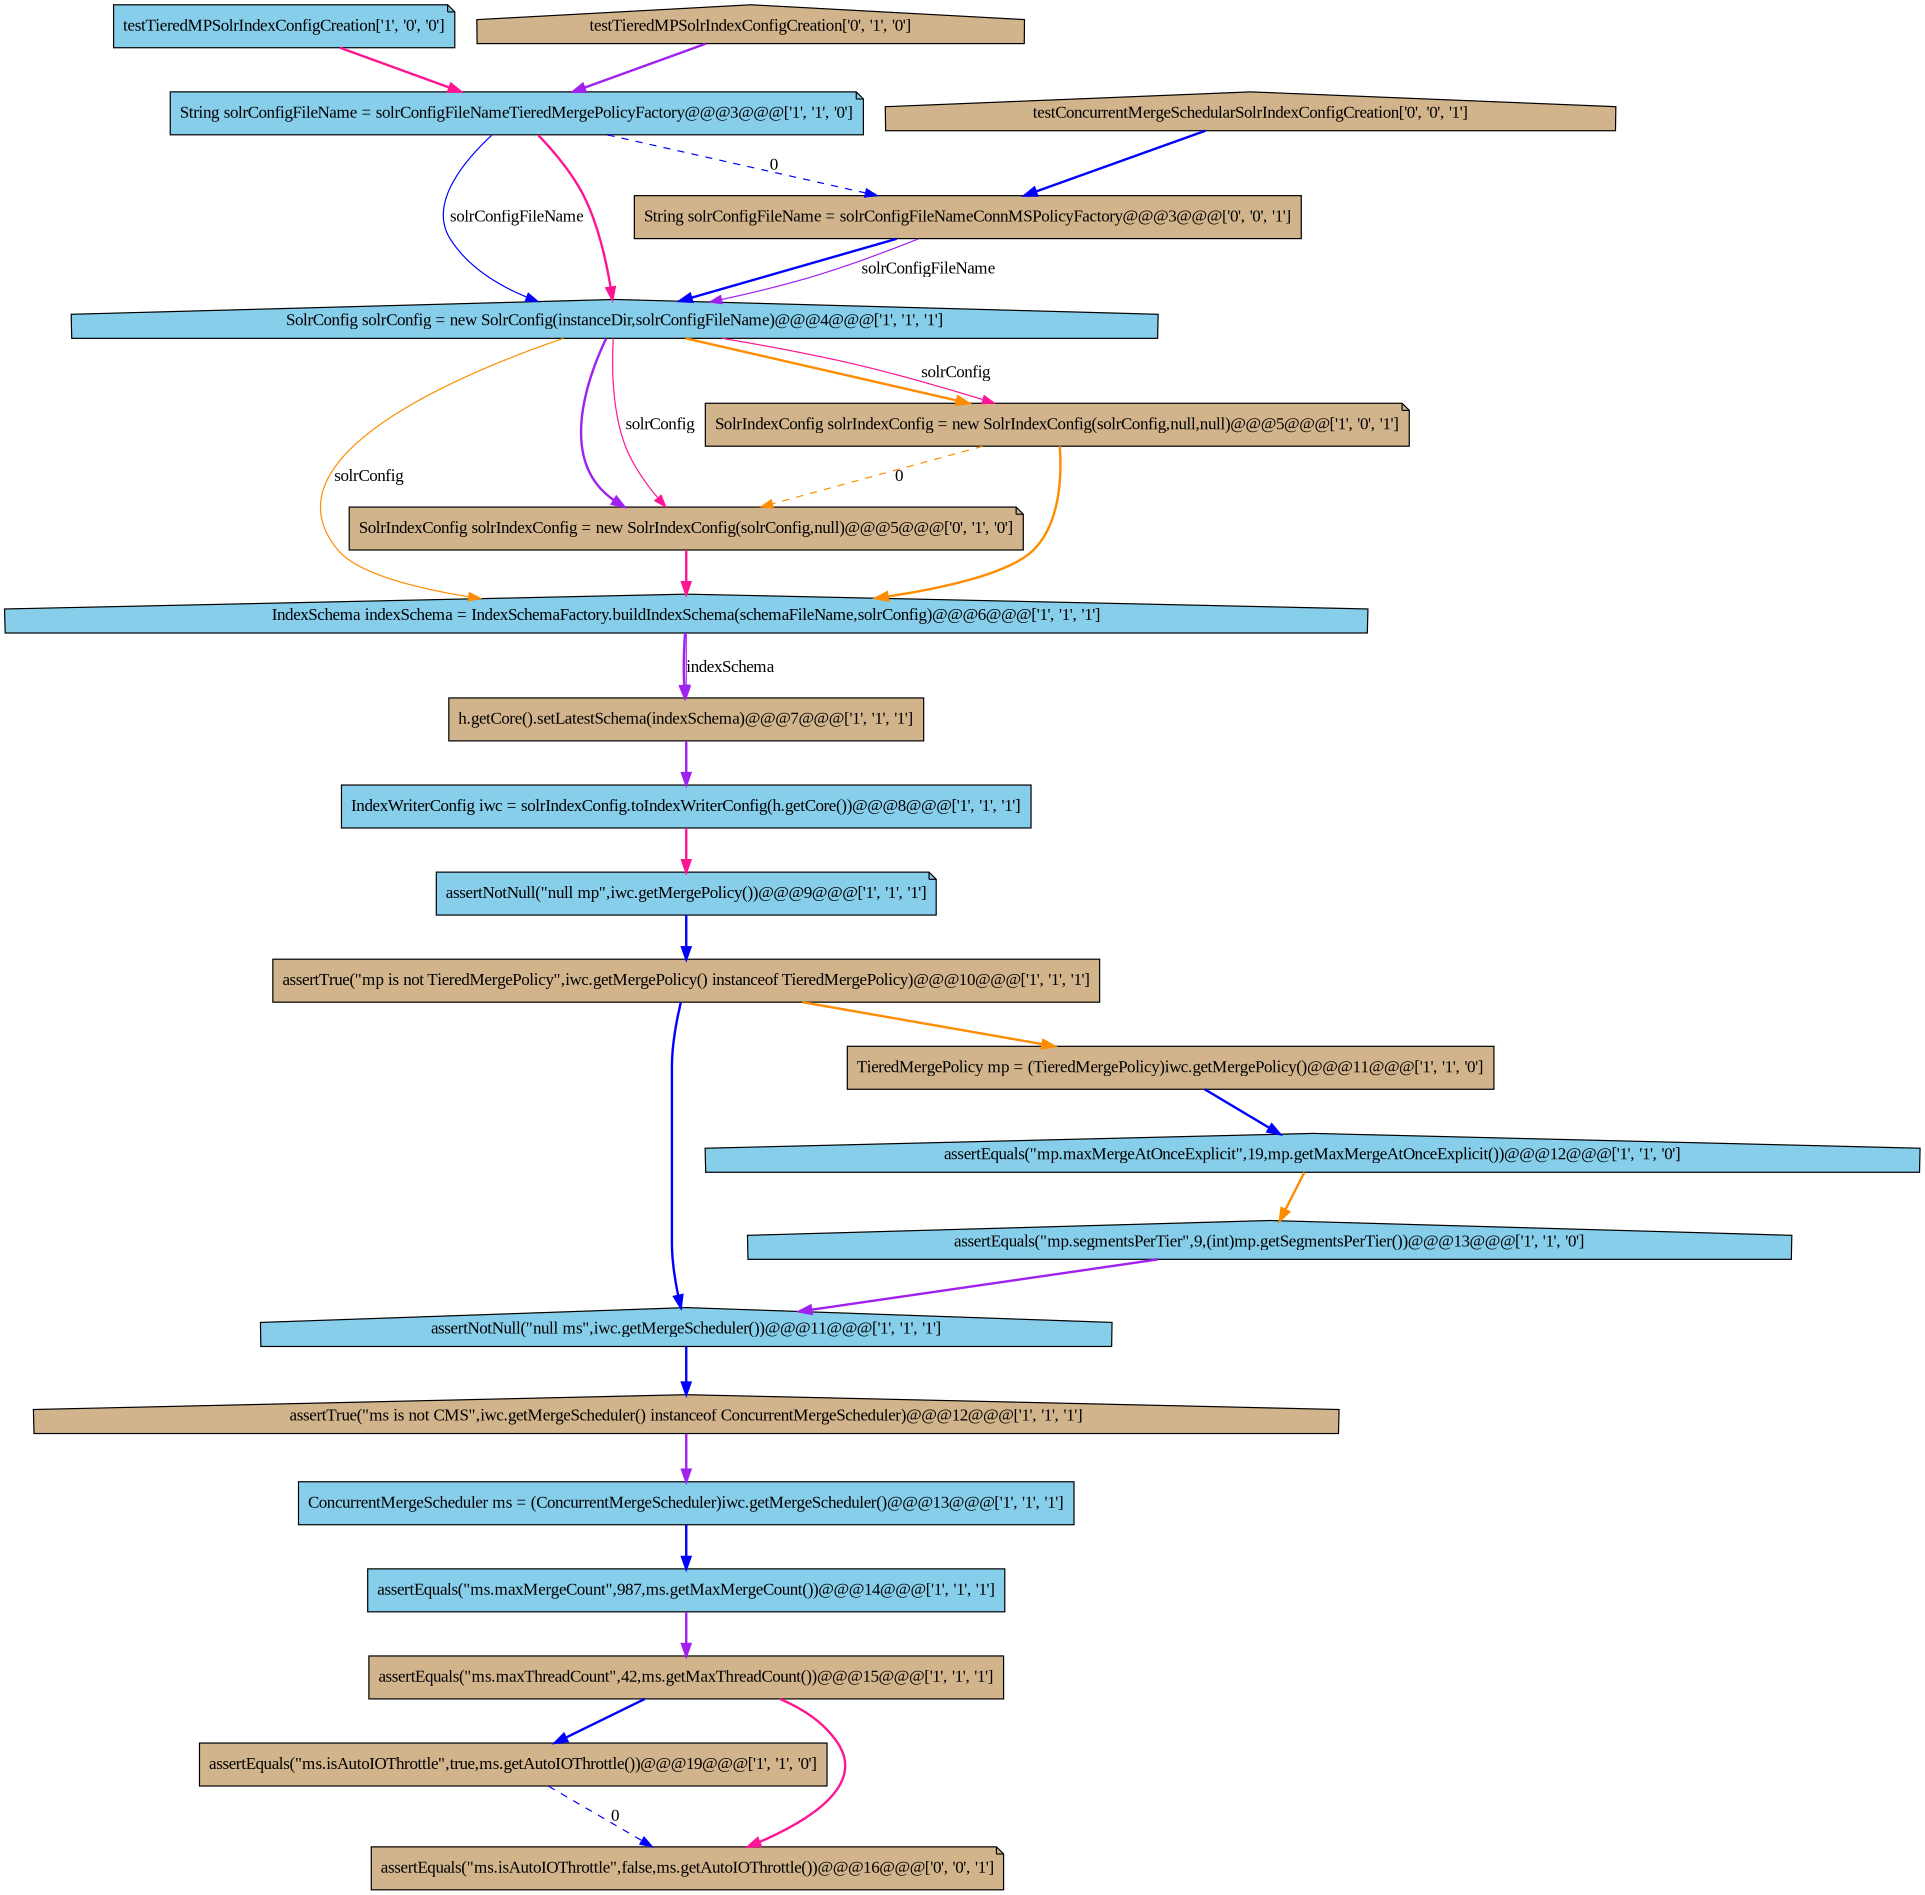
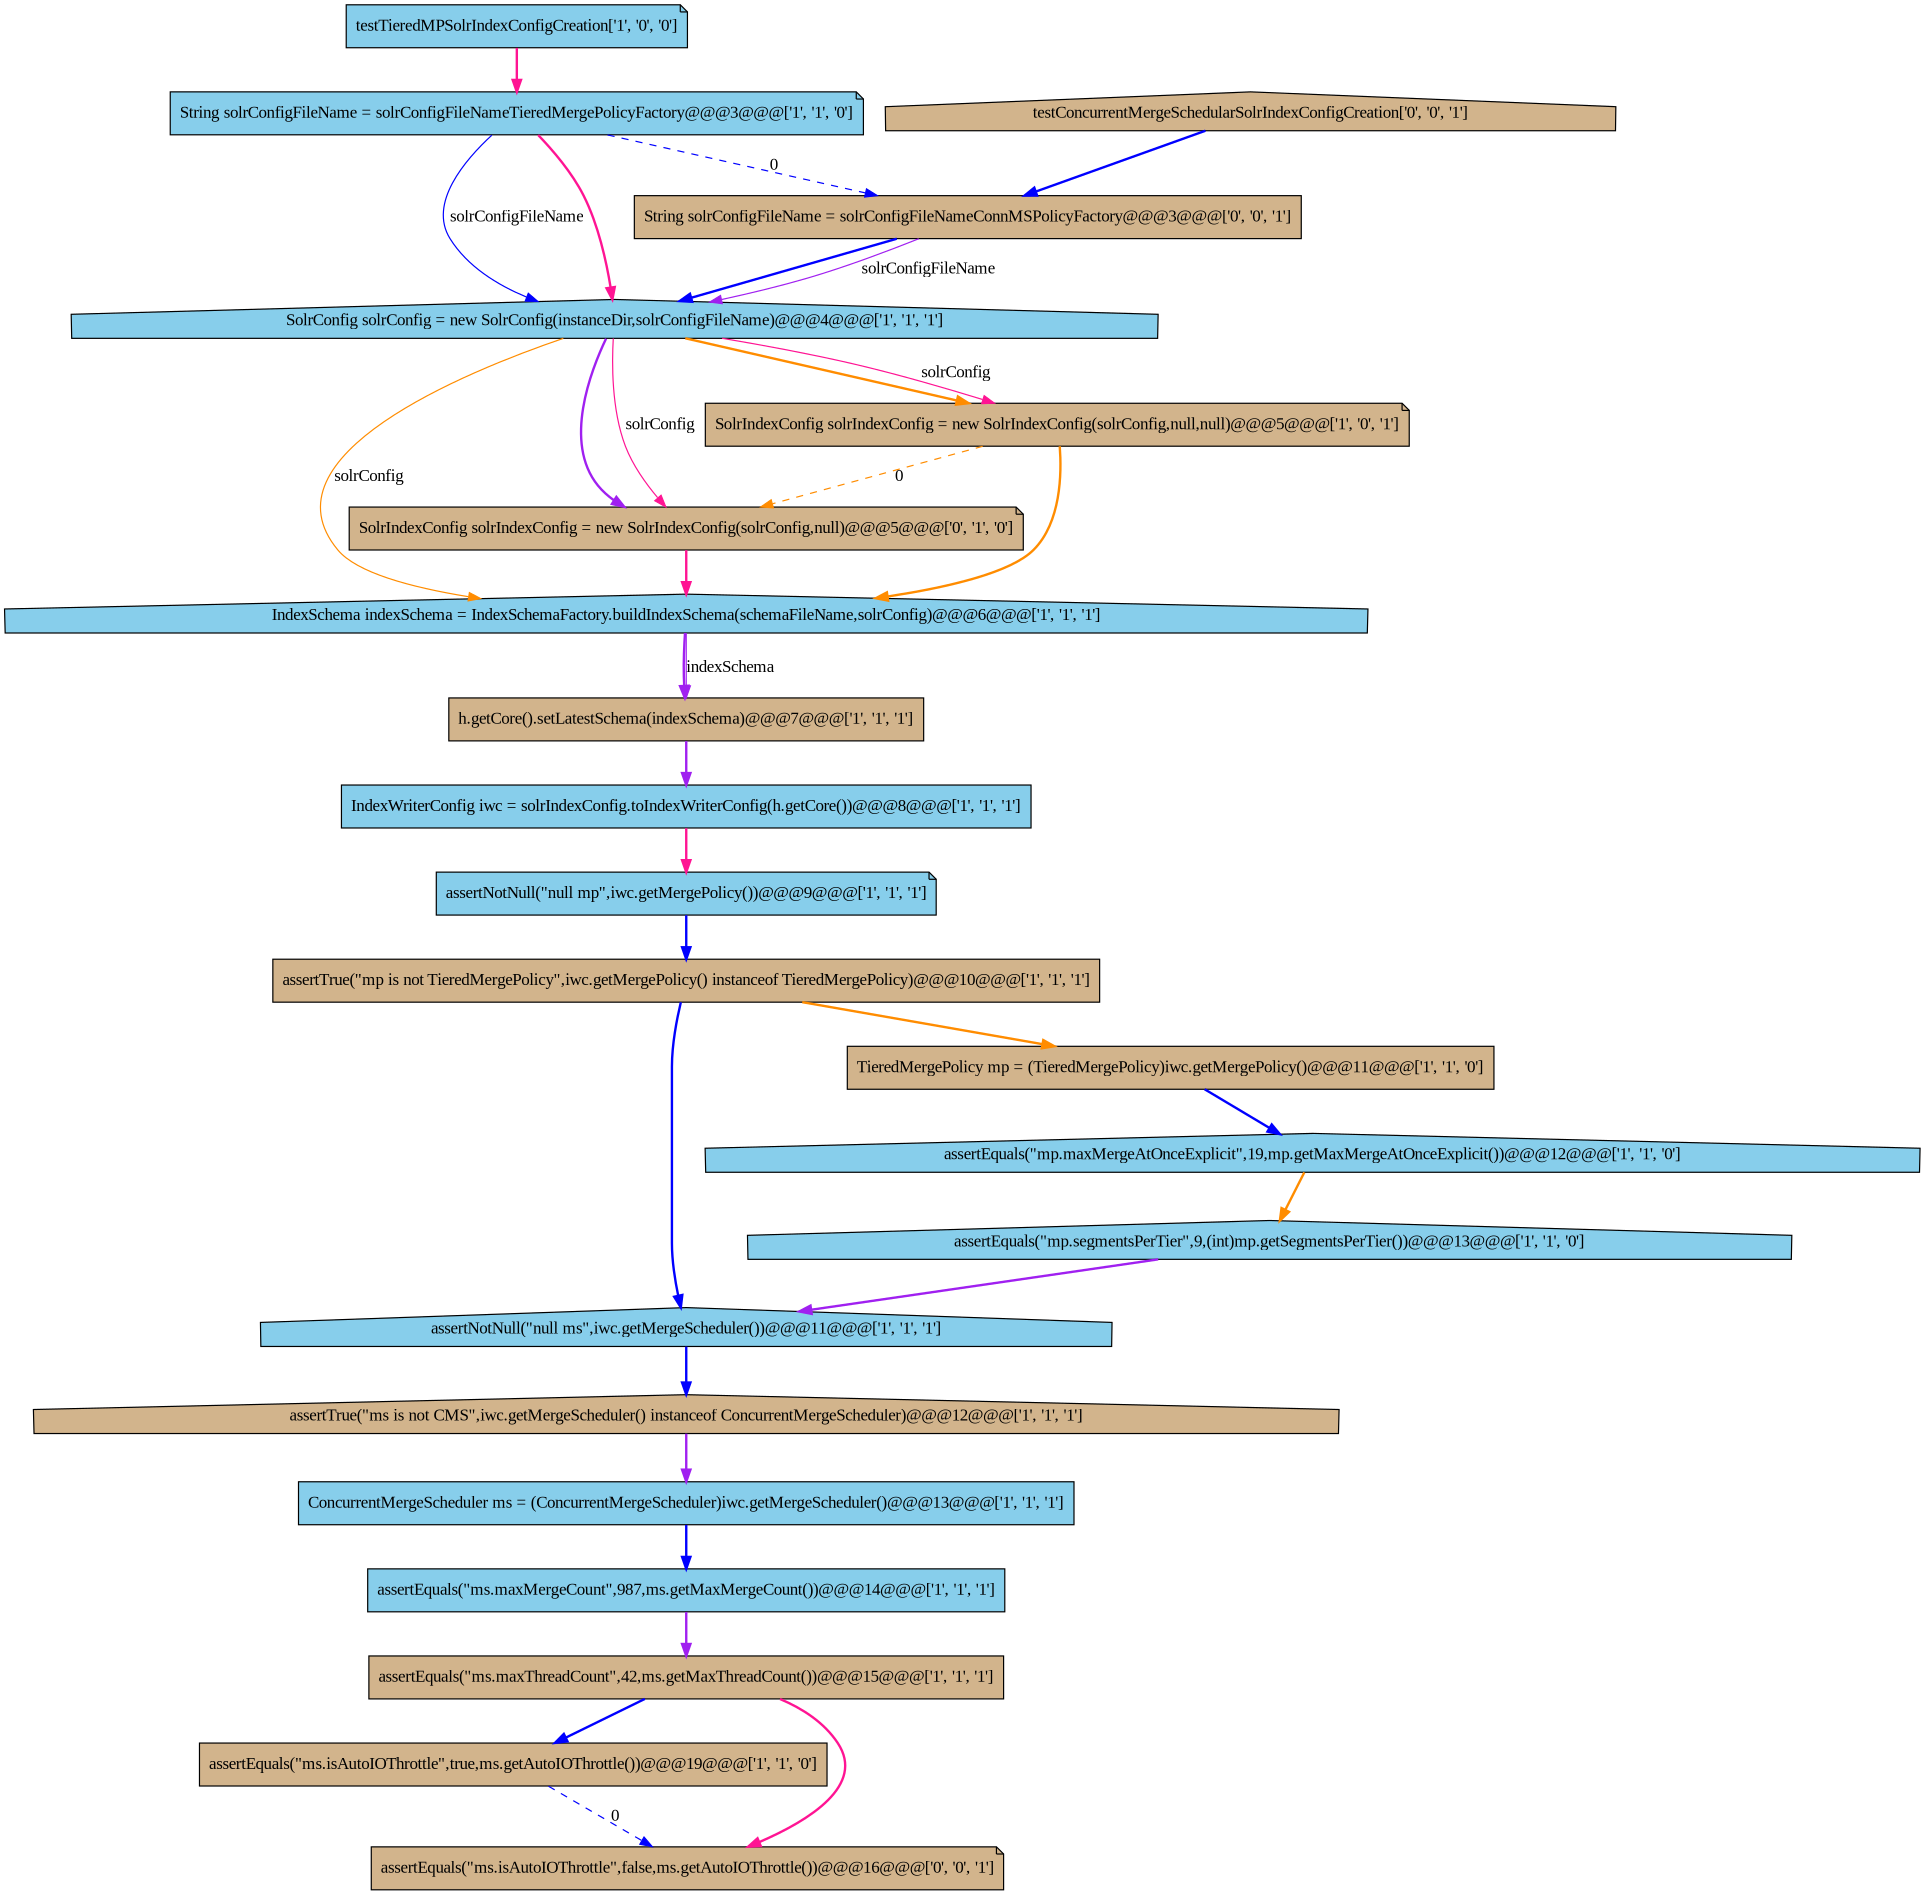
node "testTieredMPSolrIndexConfigCreation['0', '1', '0']": removed
